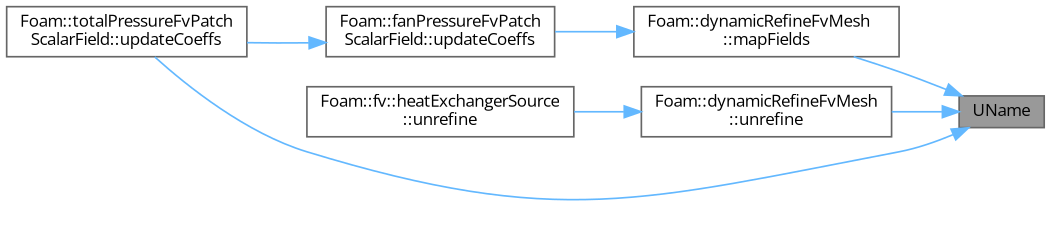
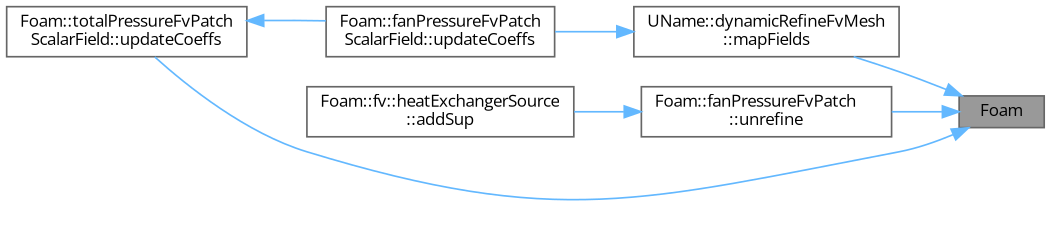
node "Foam::dynamicRefineFvMesh ::mapFields": label "Foam::dynamicRefineFvMesh ::mapFields" -> "UName::dynamicRefineFvMesh ::mapFields"
edge "Foam::totalPressureFvPatch ScalarField::updateCoeffs" -> "Foam::fanPressureFvPatch ScalarField::updateCoeffs": reversed
node "Foam::fv::heatExchangerSource ::unrefine": label "Foam::fv::heatExchangerSource ::unrefine" -> "Foam::fv::heatExchangerSource ::addSup"
node "Foam::dynamicRefineFvMesh ::unrefine": label "Foam::dynamicRefineFvMesh ::unrefine" -> "Foam::fanPressureFvPatch ::unrefine"
node "UName": label "UName" -> "Foam"
